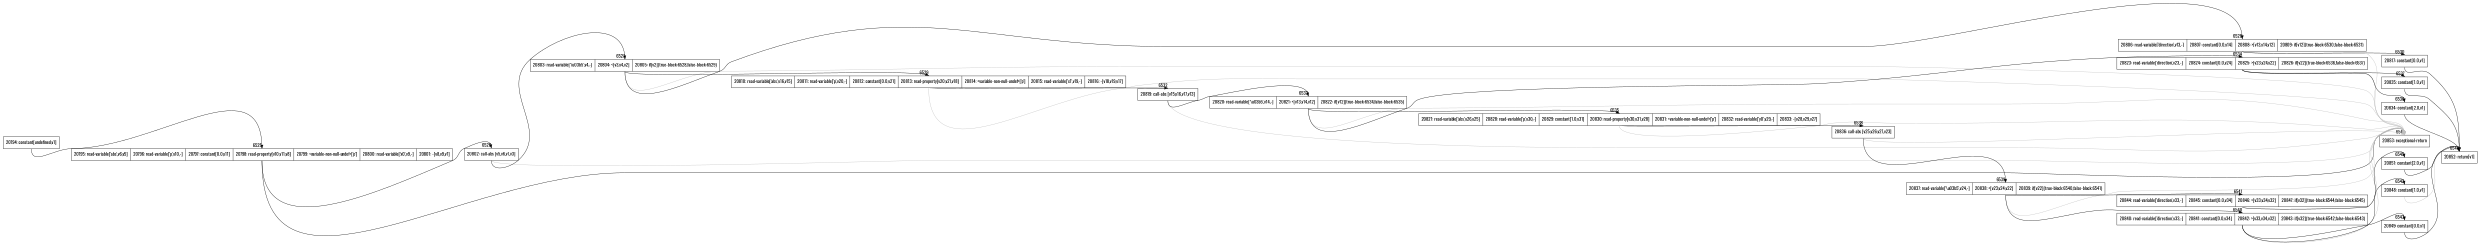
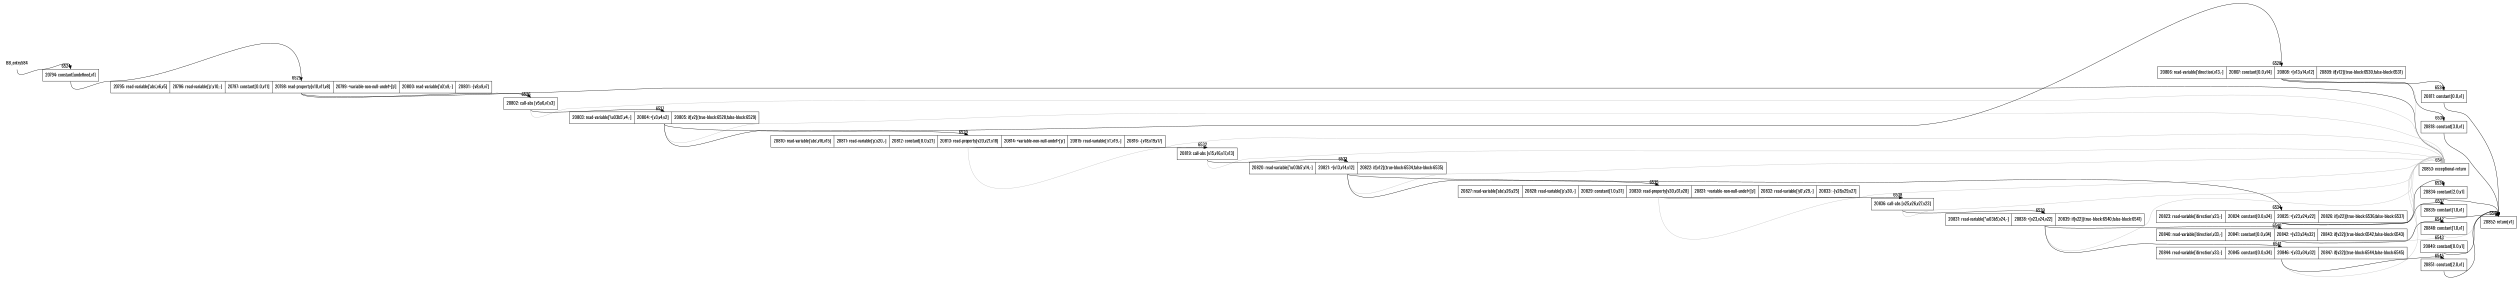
node "BB_entry584": added
node "20818: constant[3.0,v1]": added
edge "20840: read-variable['direction',v33,-]" -> "20849: constant[0.0,v1]": color black -> gray
